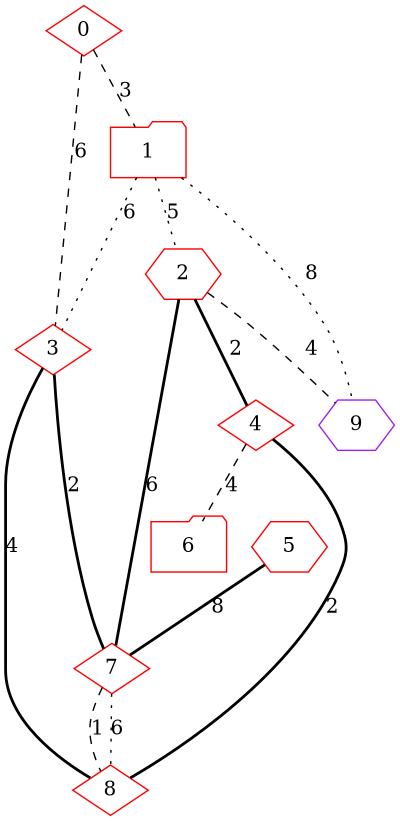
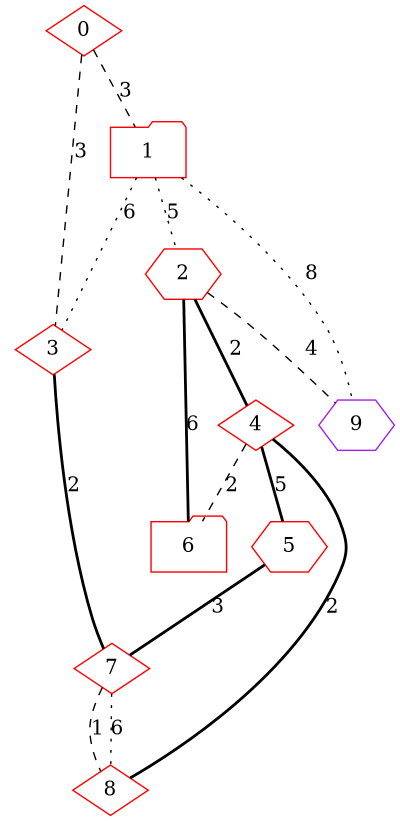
edge "0" -- "3": label "6" -> "3"
edge "2" -- "7": now "2" -- "6"
edge "4" -- "5": added, label "5"
edge "4" -- "6": label "4" -> "2"
edge "3" -- "8": removed, label "4"
edge "5" -- "7": label "8" -> "3"
